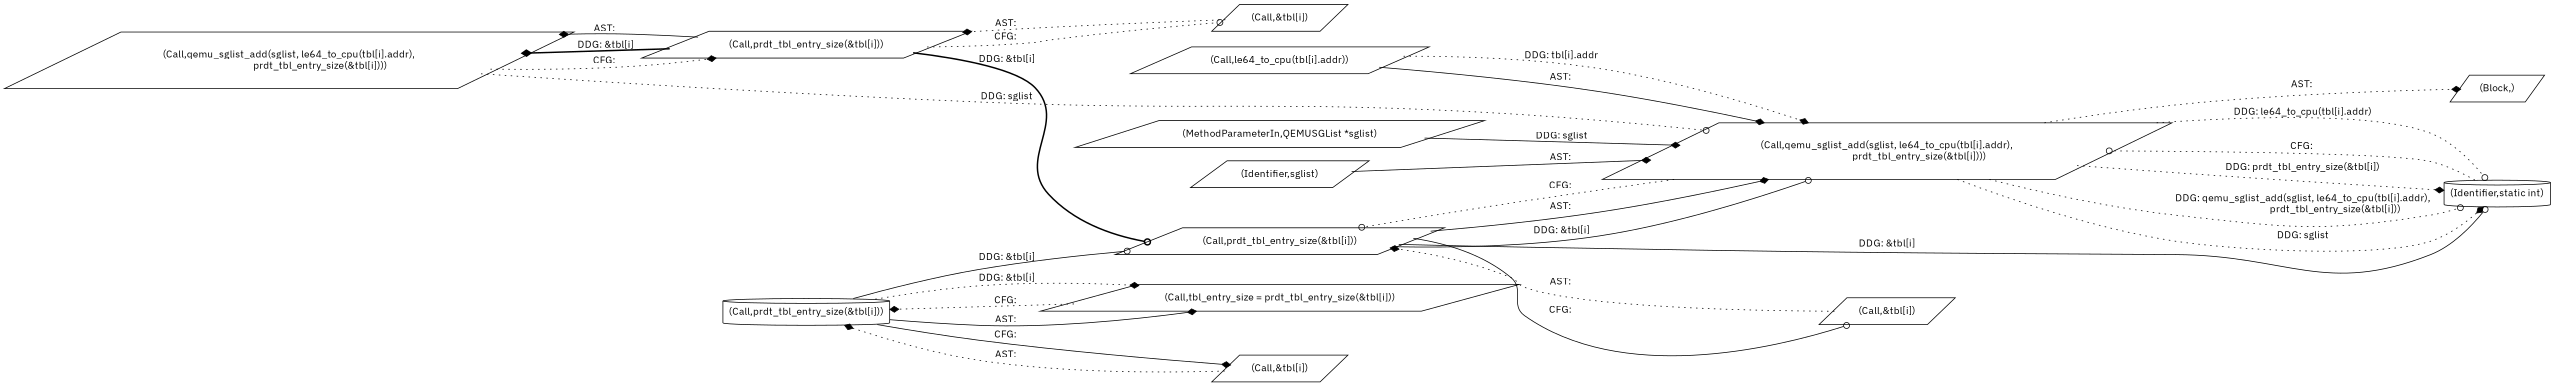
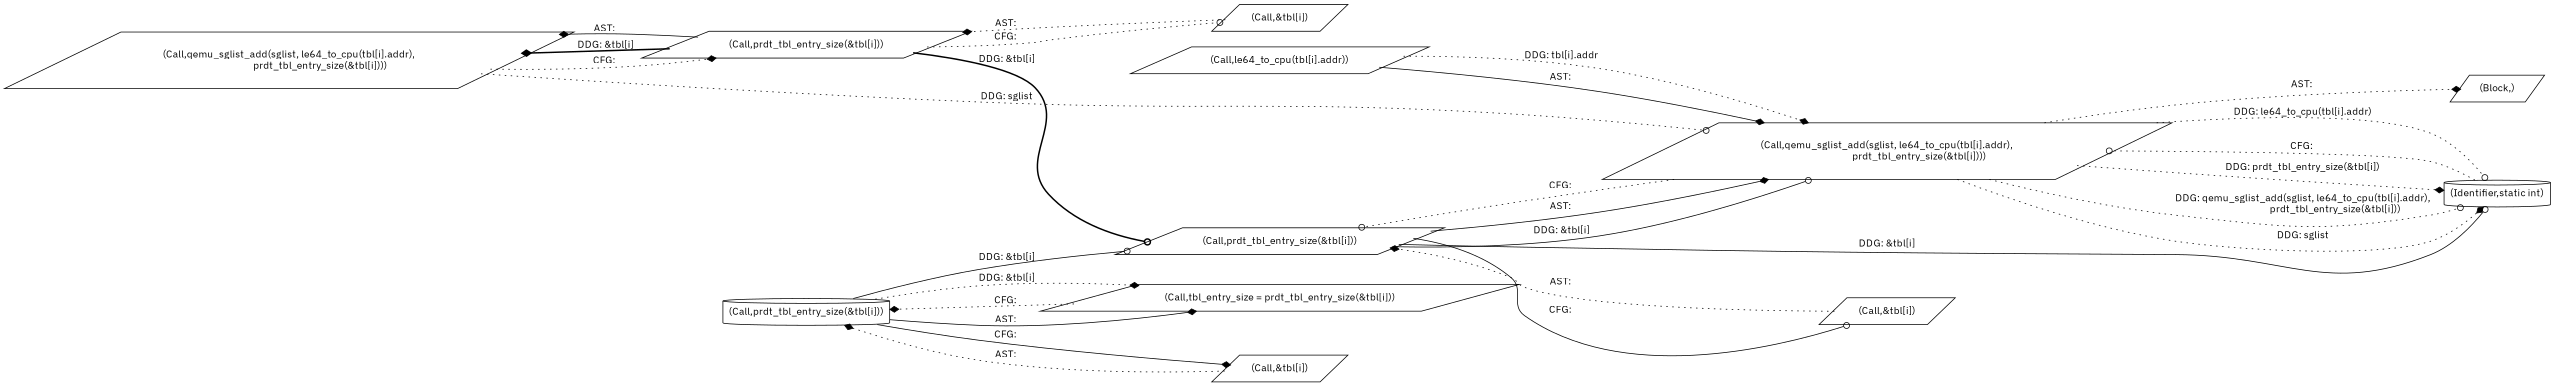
node "(MethodParameterIn,QEMUSGList *sglist)": removed
node "(Identifier,sglist)": removed
